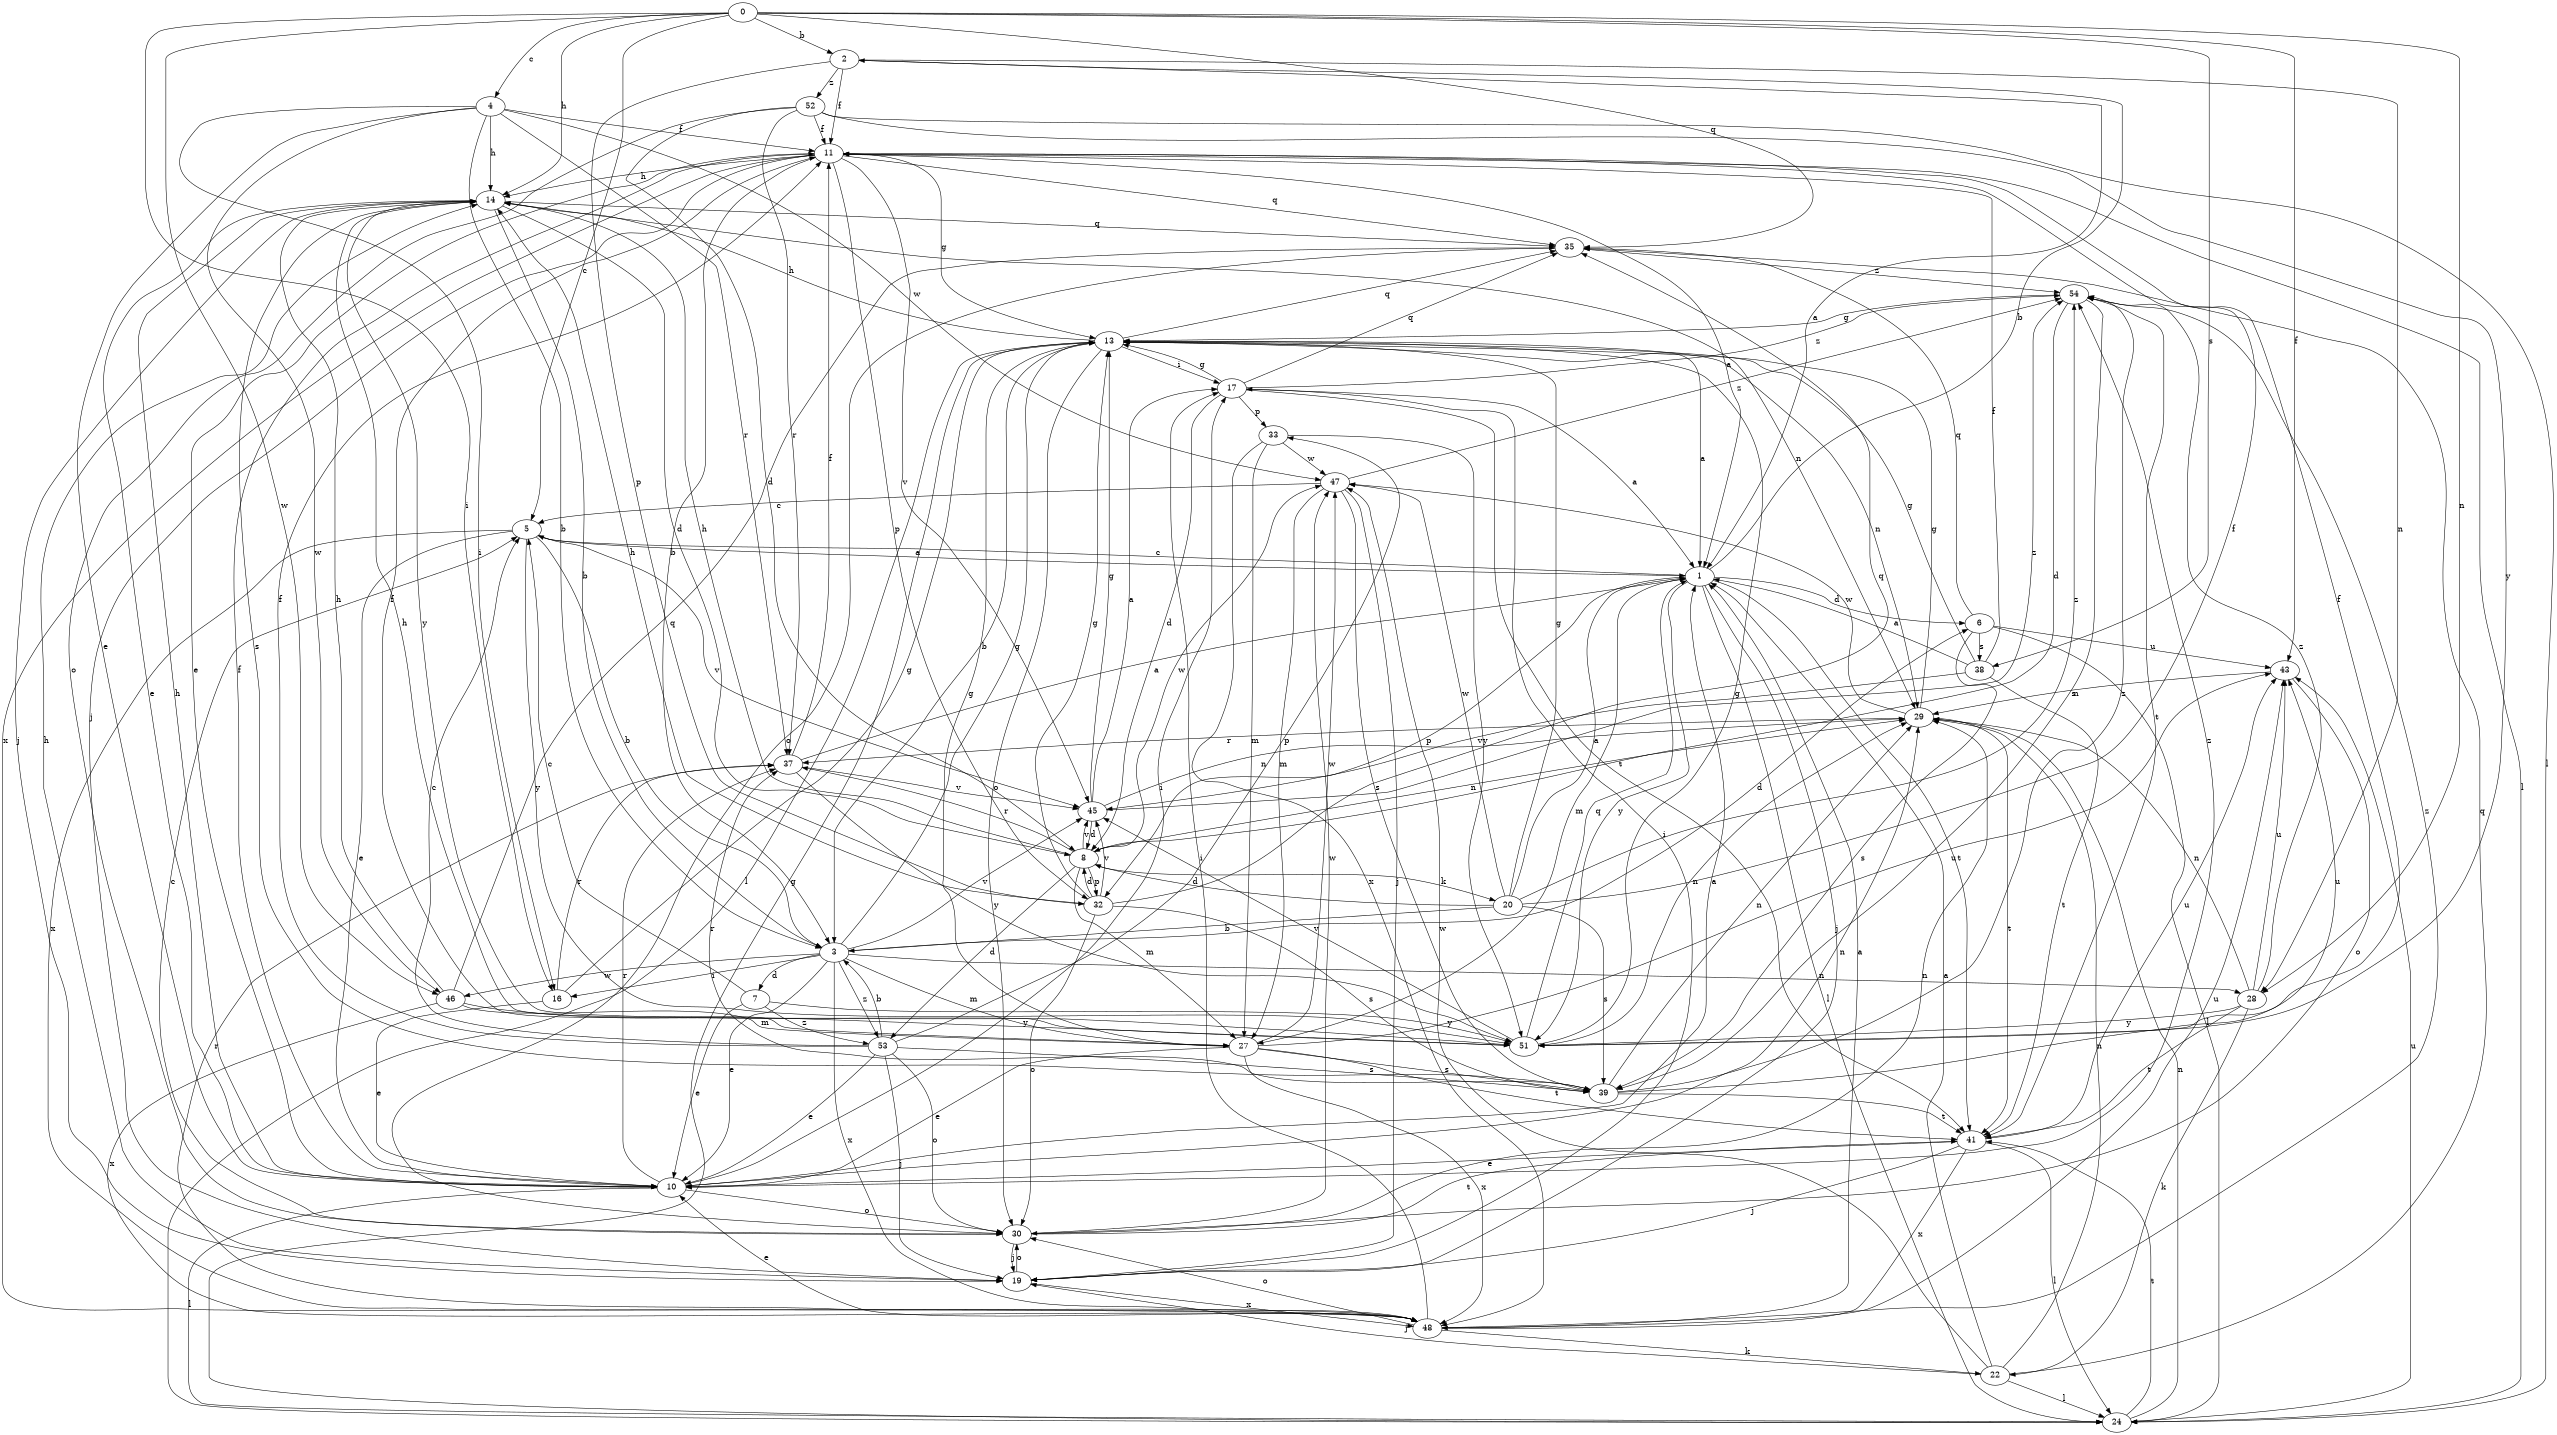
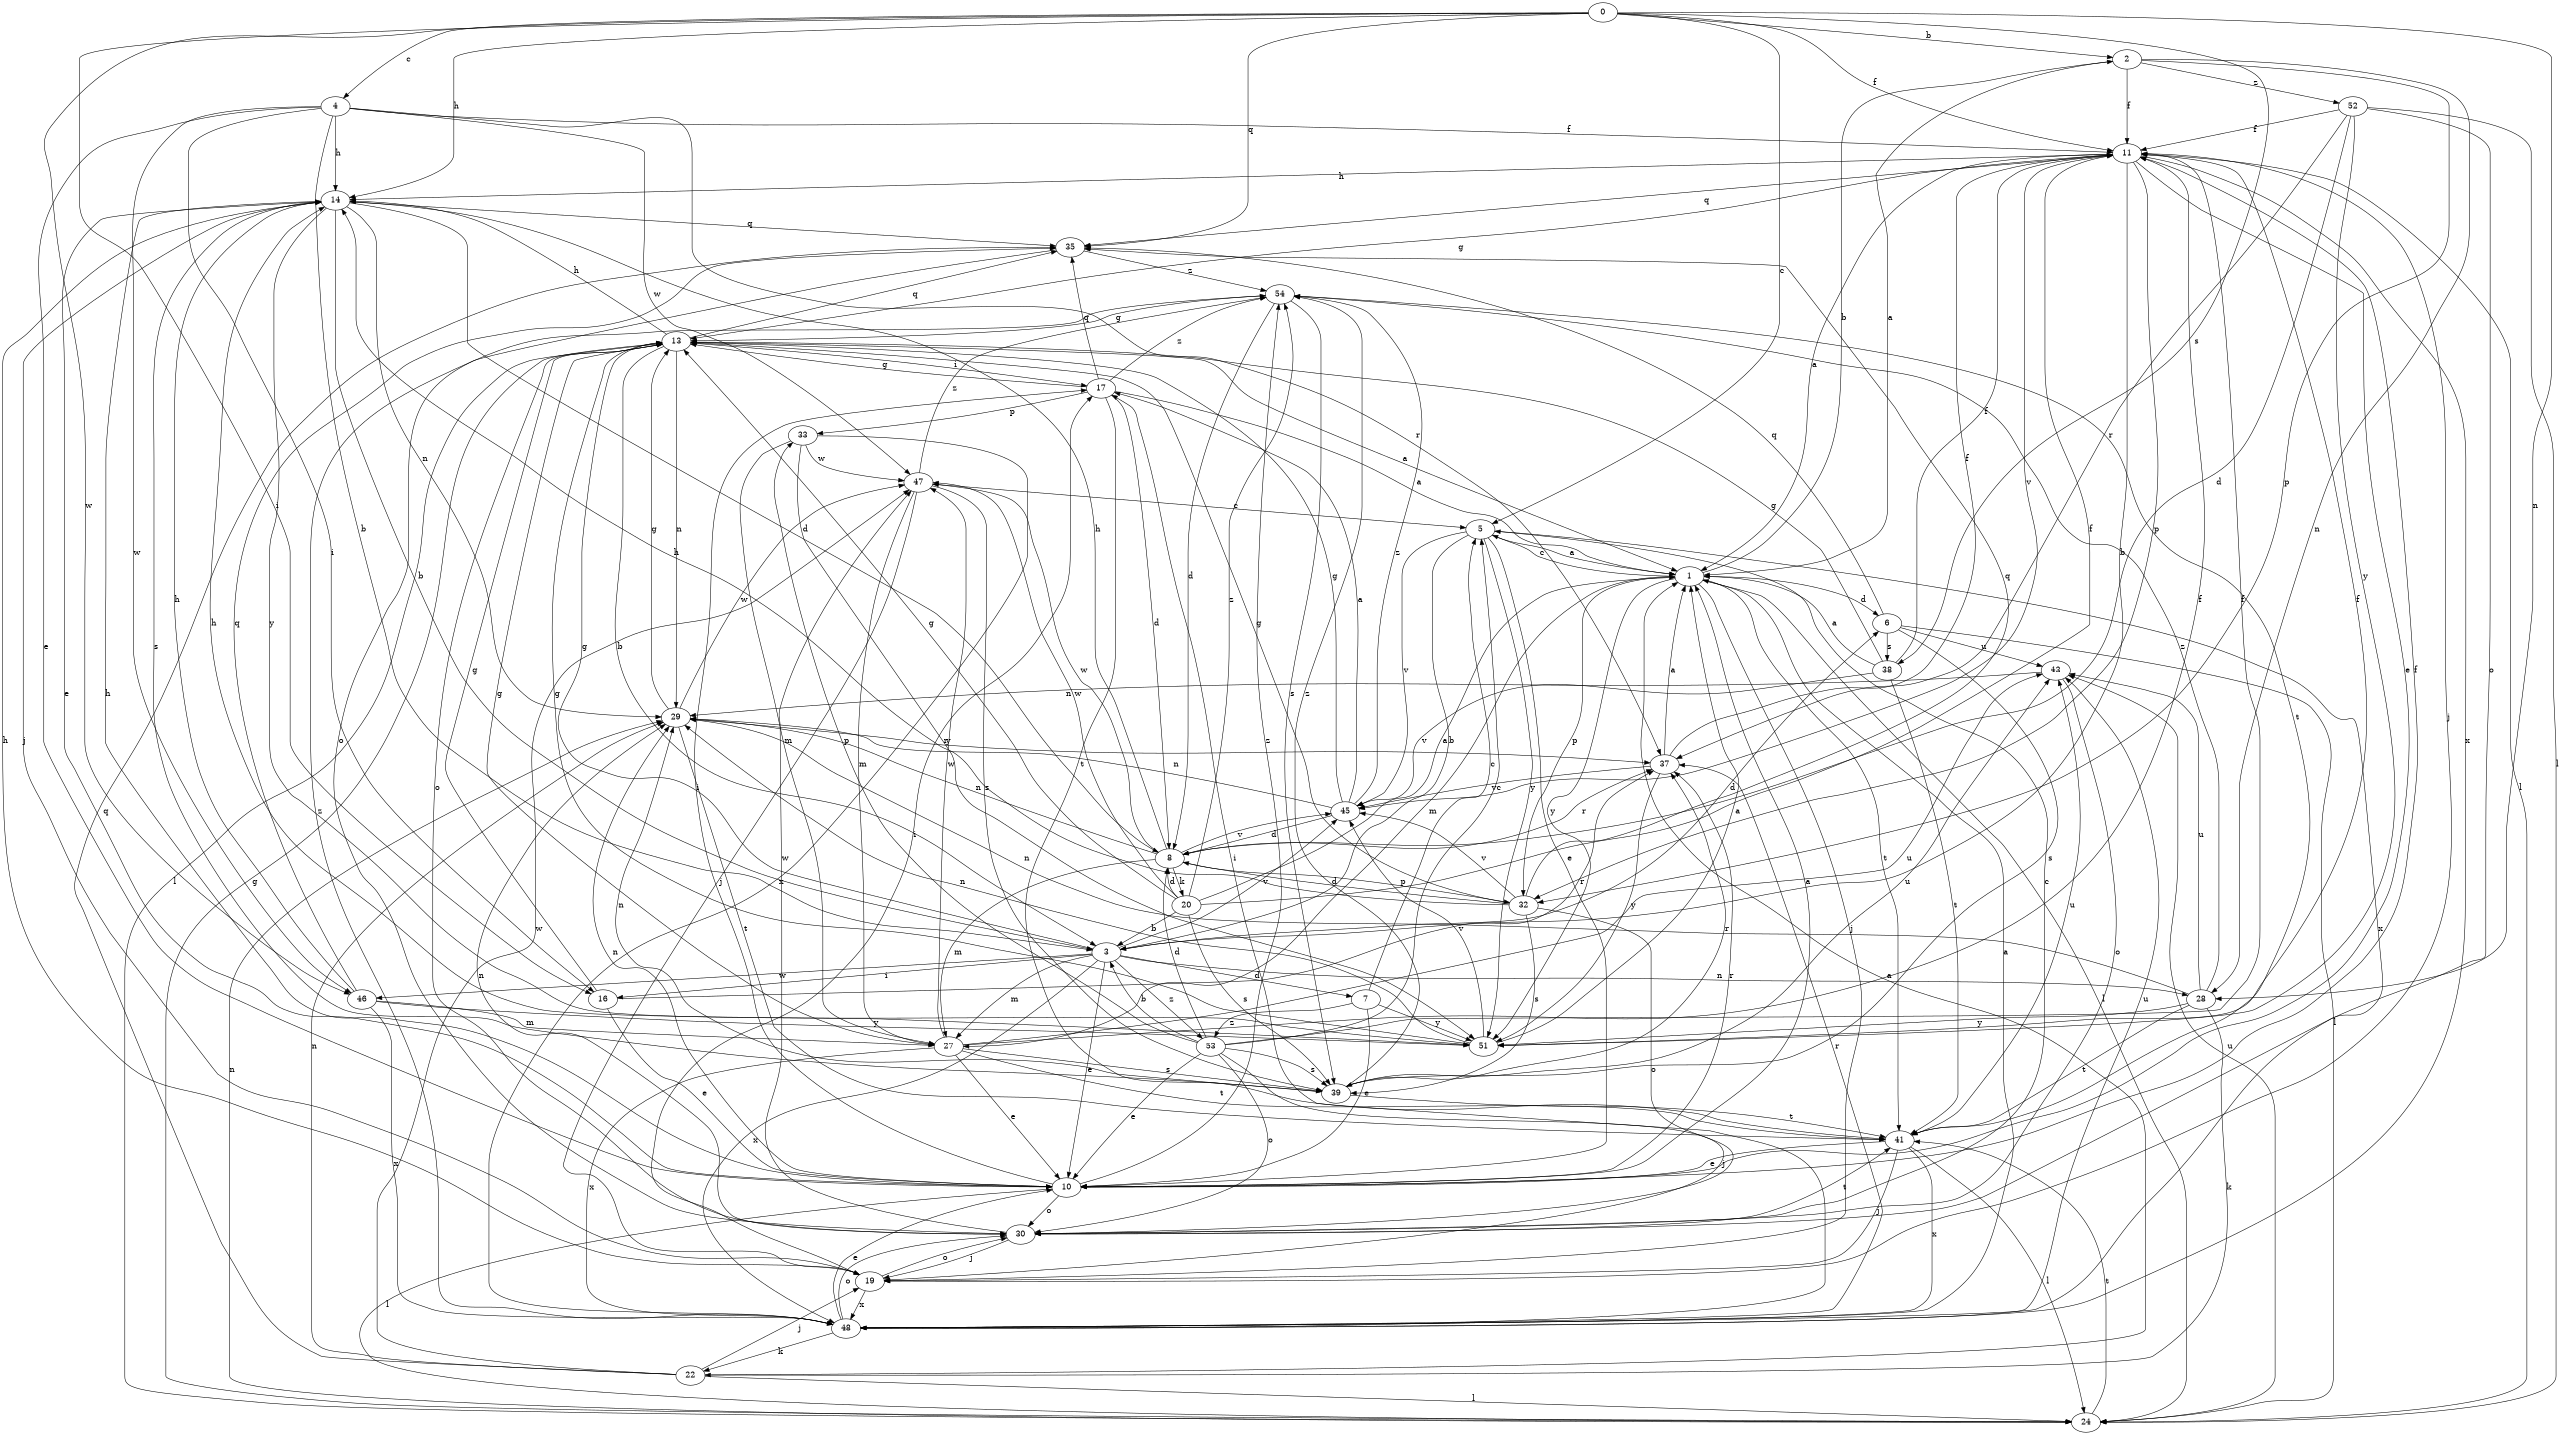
edge "0" -> "43": now "0" -> "11"
edge "51" -> "1": label "q" -> "a"
edge "8" -> "53": reversed
